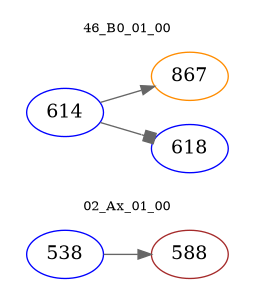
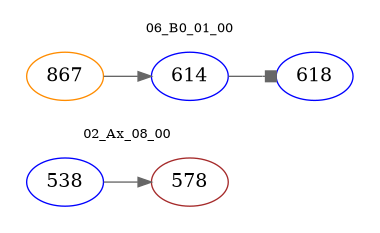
cluster "46_B0_01_00": label "46_B0_01_00" -> "06_B0_01_00"
edge "614" -> "867": reversed
cluster "02_Ax_01_00": label "02_Ax_01_00" -> "02_Ax_08_00"
node "588": label "588" -> "578"
